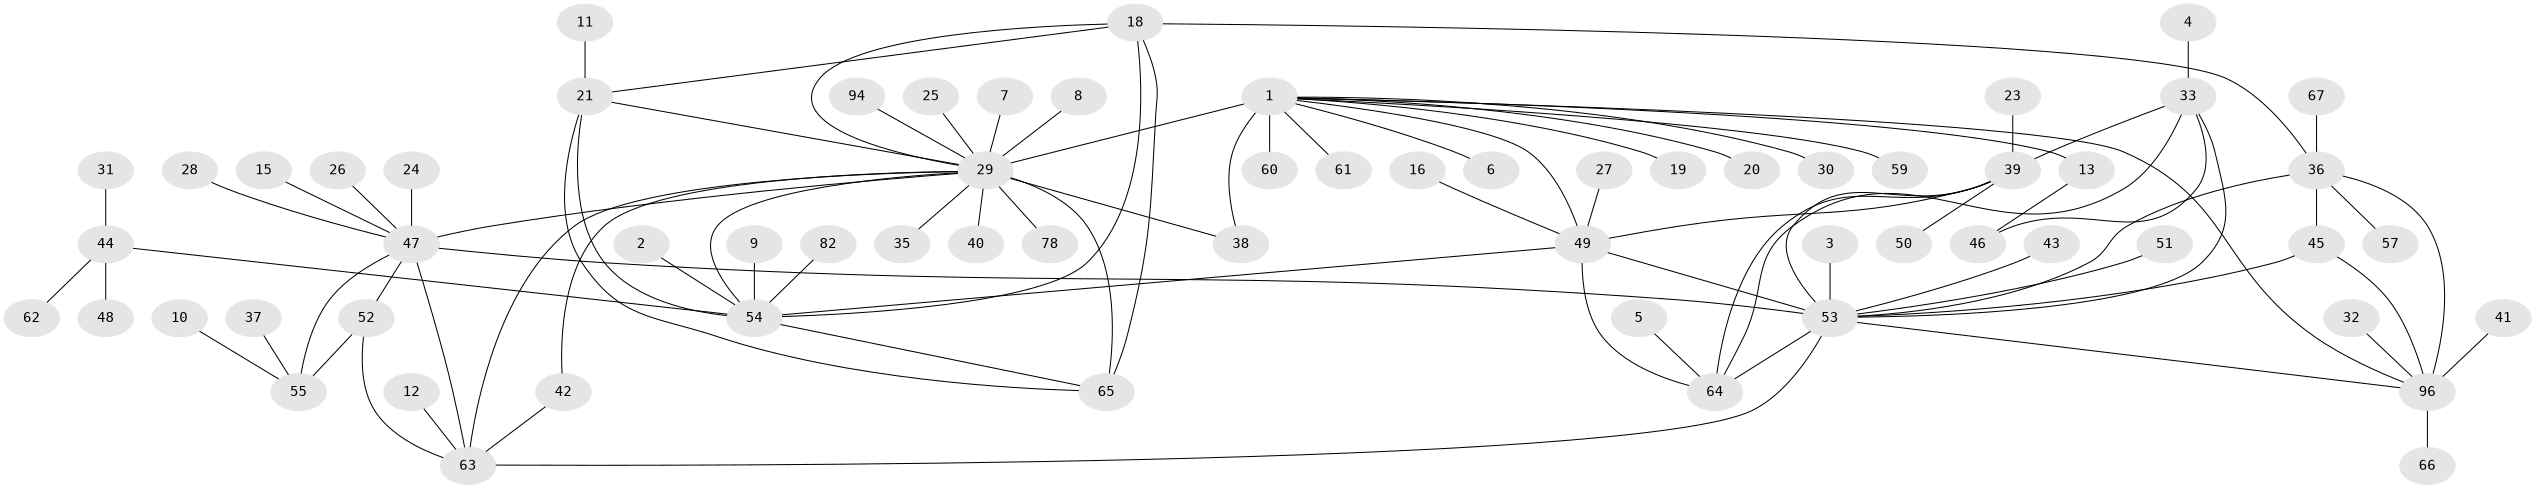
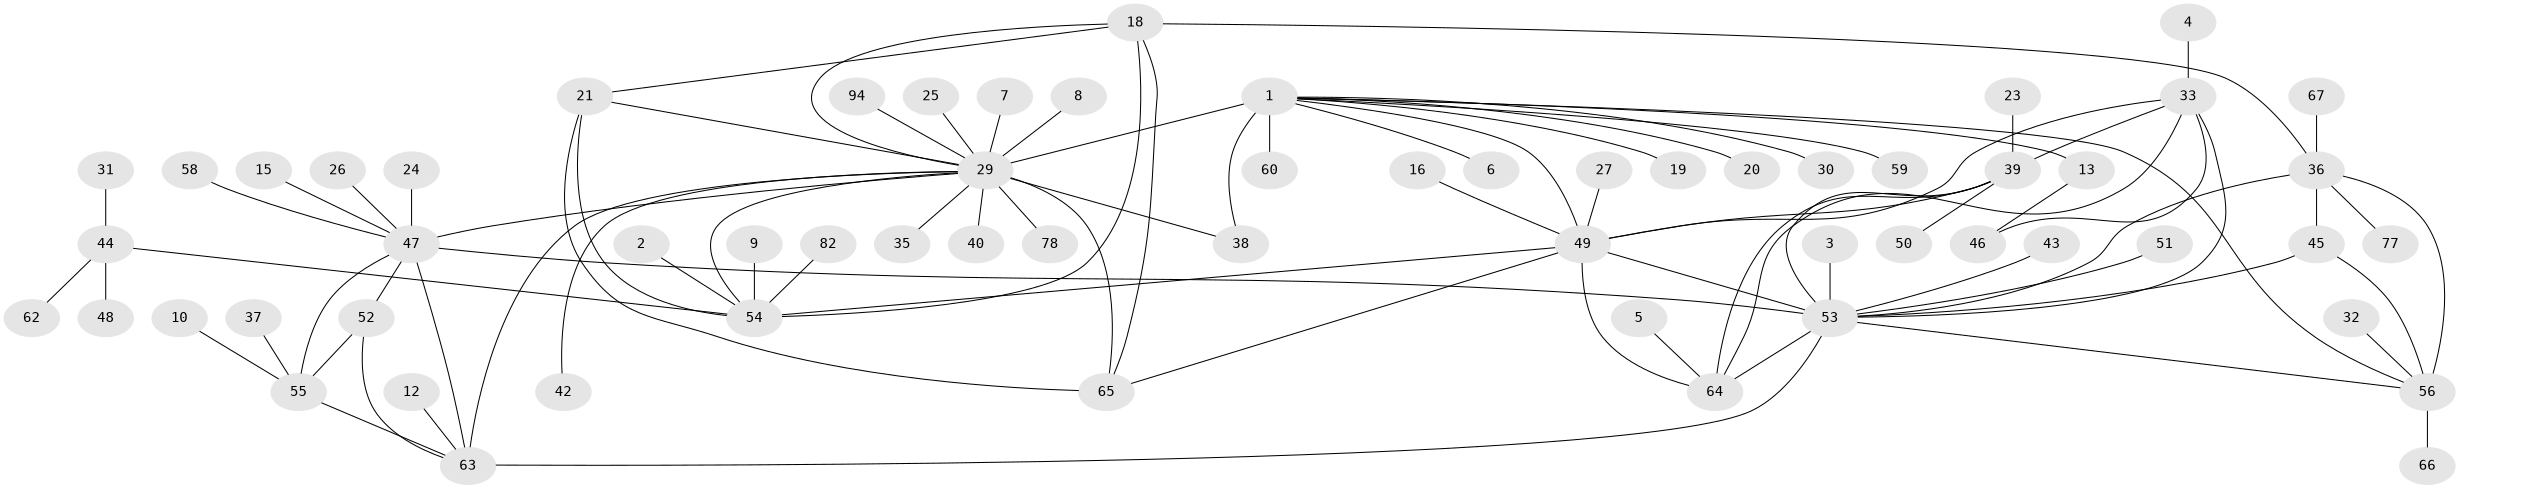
node "11": removed
node "28": label "28" -> "58"
node "61": removed
edge "33" -- "49": added
node "57": label "57" -> "77"
node "41": removed
edge "54" -- "65": now "49" -- "65"
node "96": label "96" -> "56"
edge "42" -- "63": now "55" -- "63"
